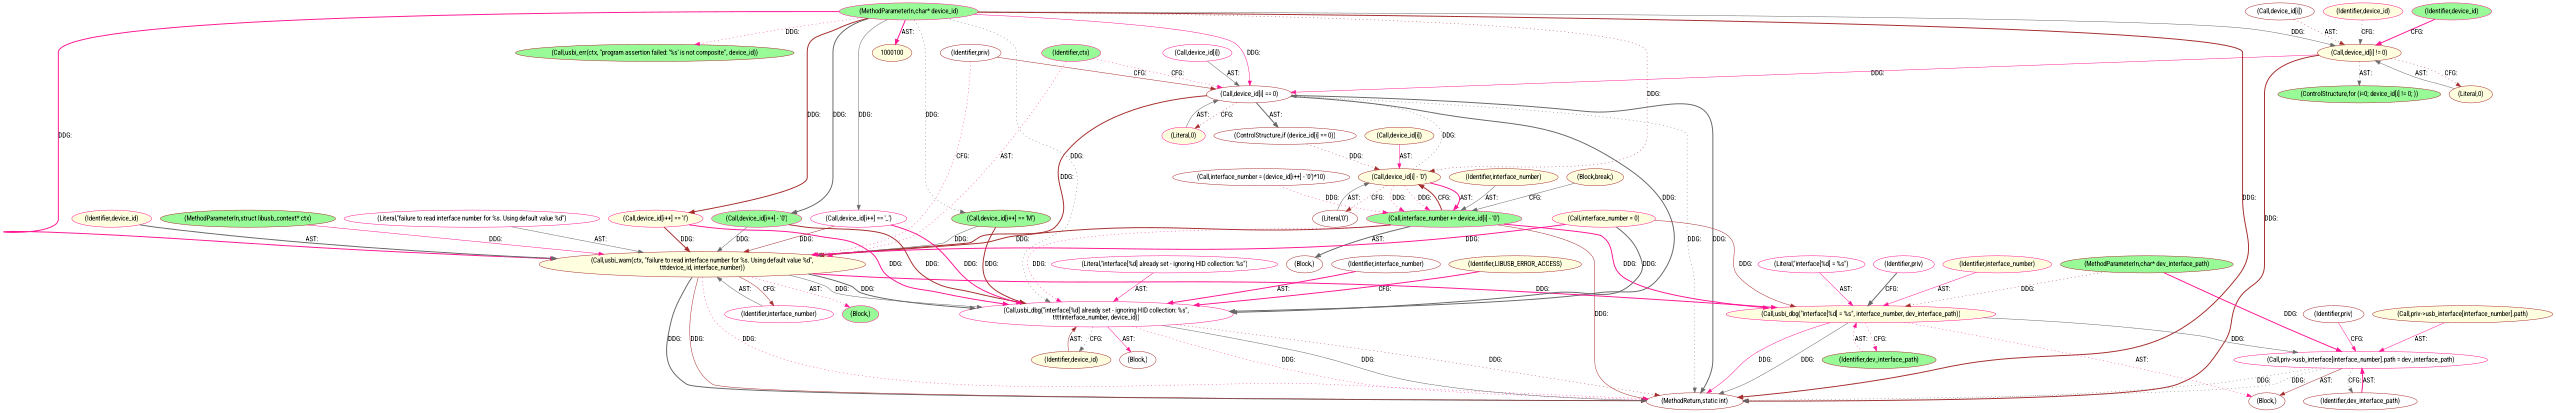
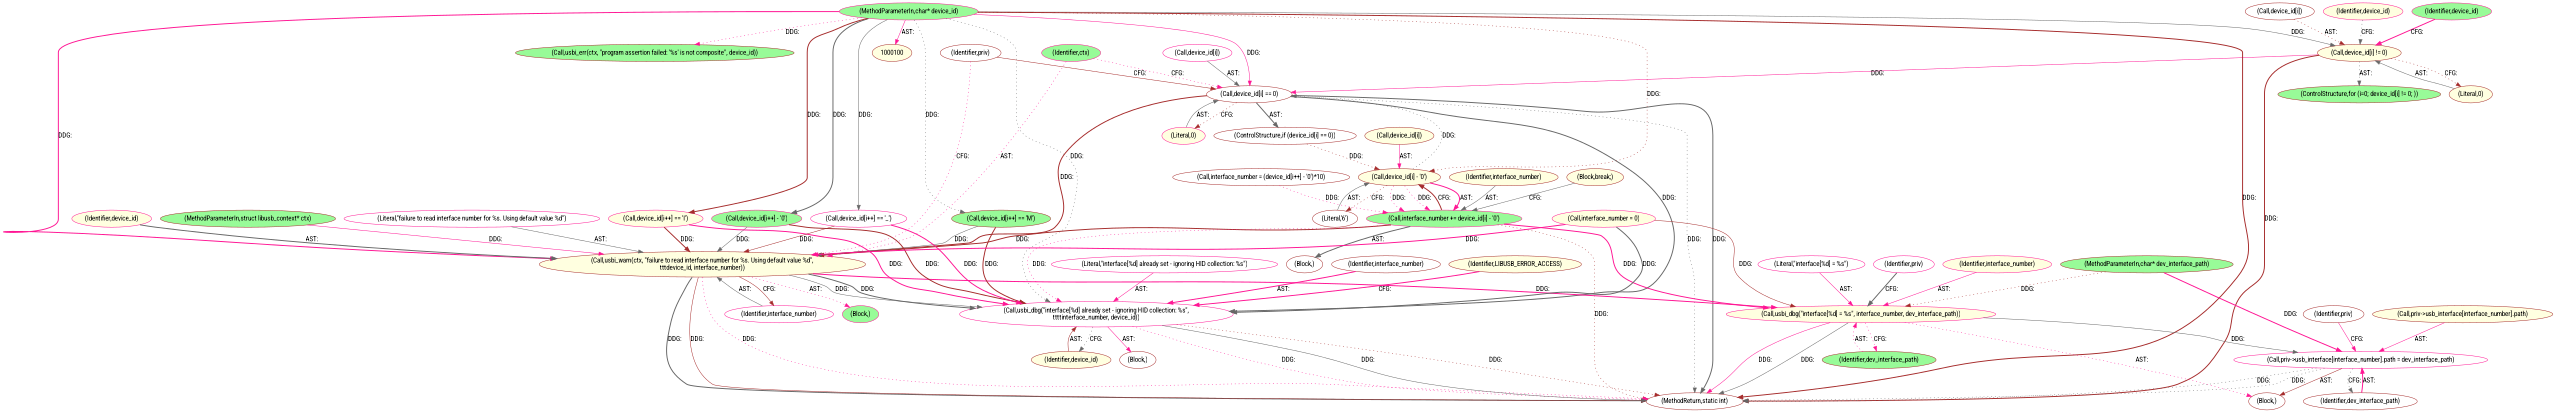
edge "(MethodParameterIn,char* device_id)" -> "1000100": style bold -> solid
node "(Literal,'0')": label "(Literal,'0')" -> "(Literal,'6')"
edge "(Call,interface_number += device_id[i] - '0')" -> "(MethodReturn,static int)": style solid -> dotted
